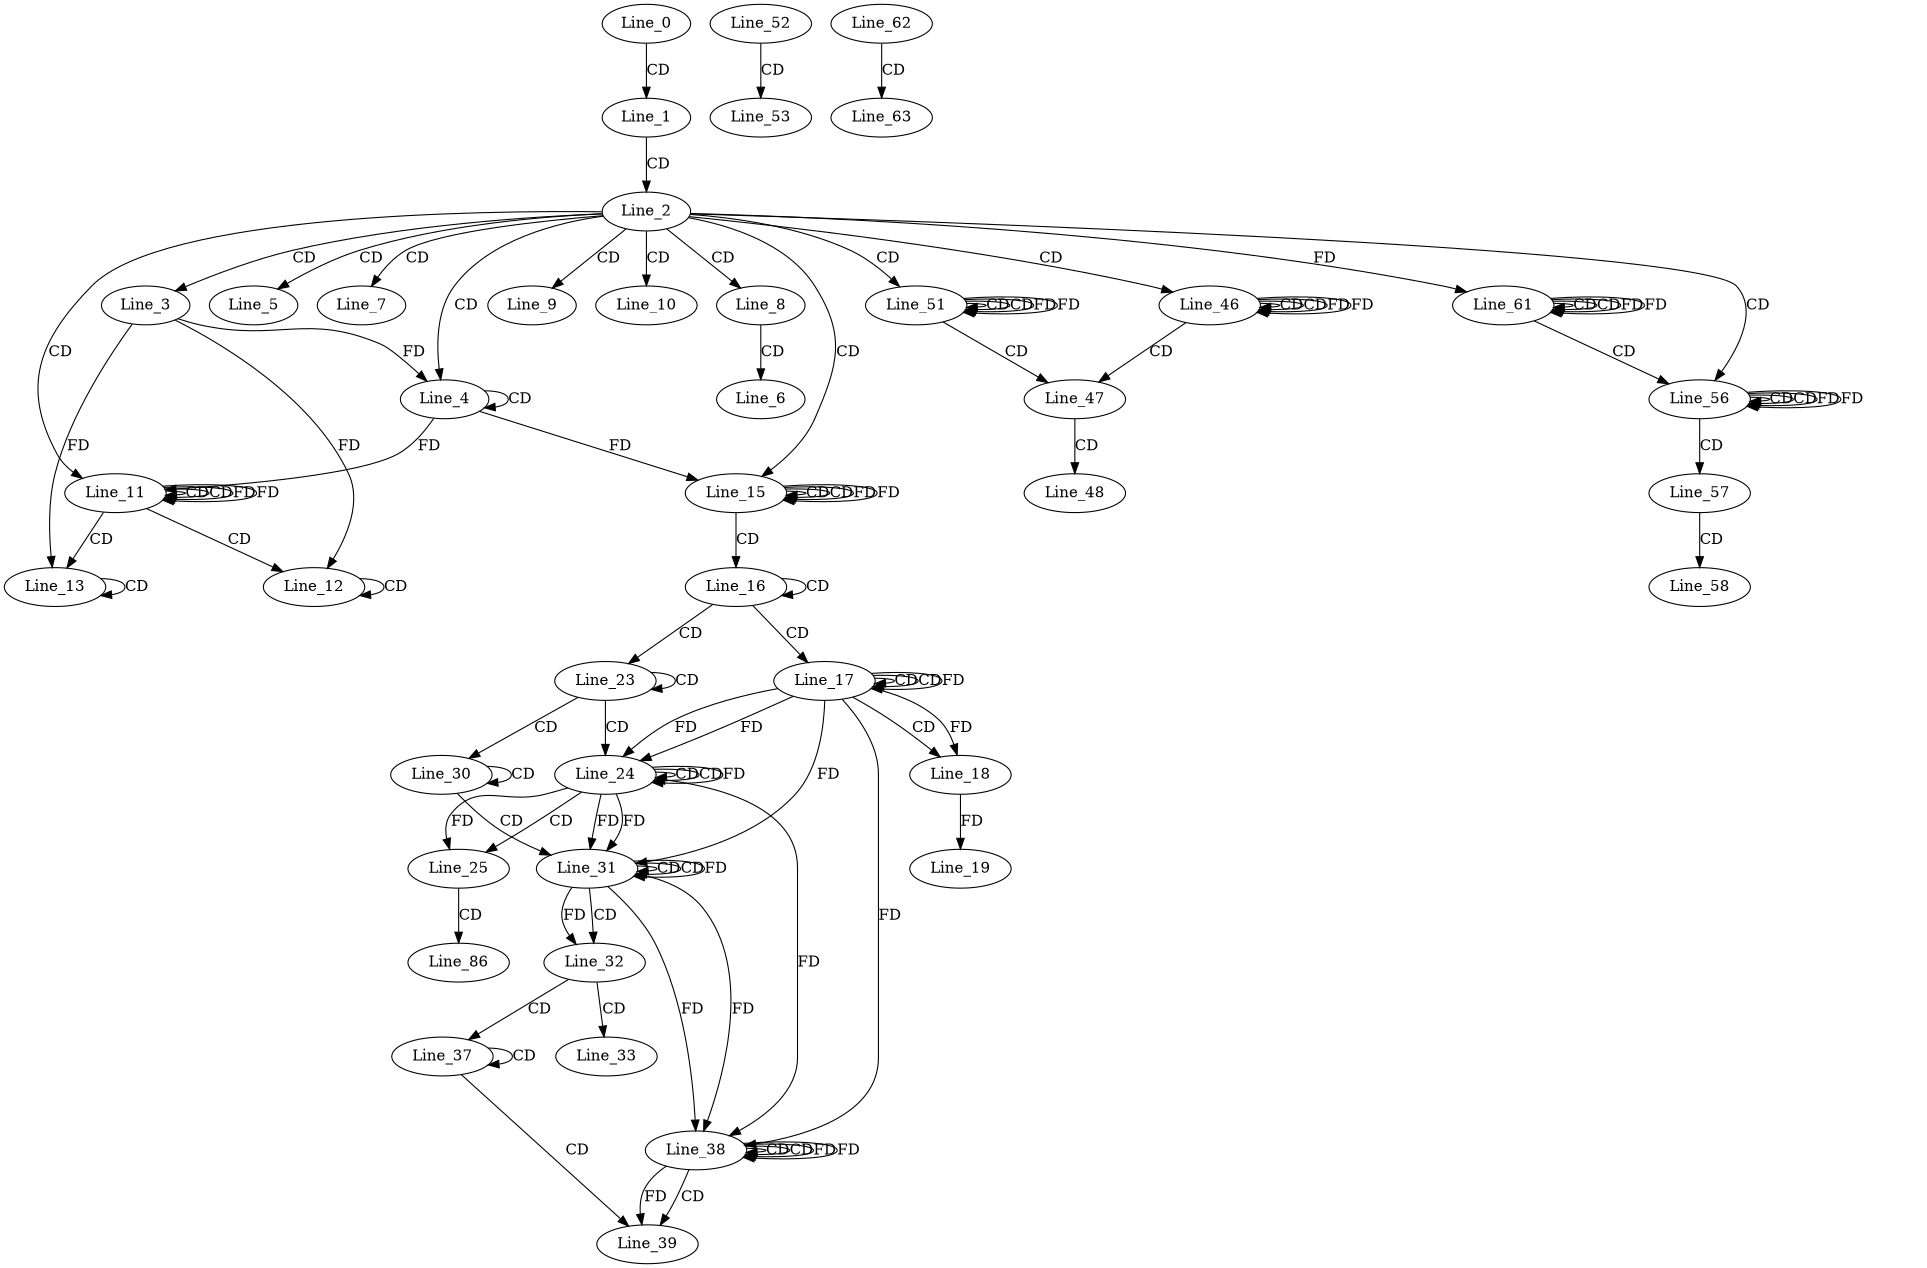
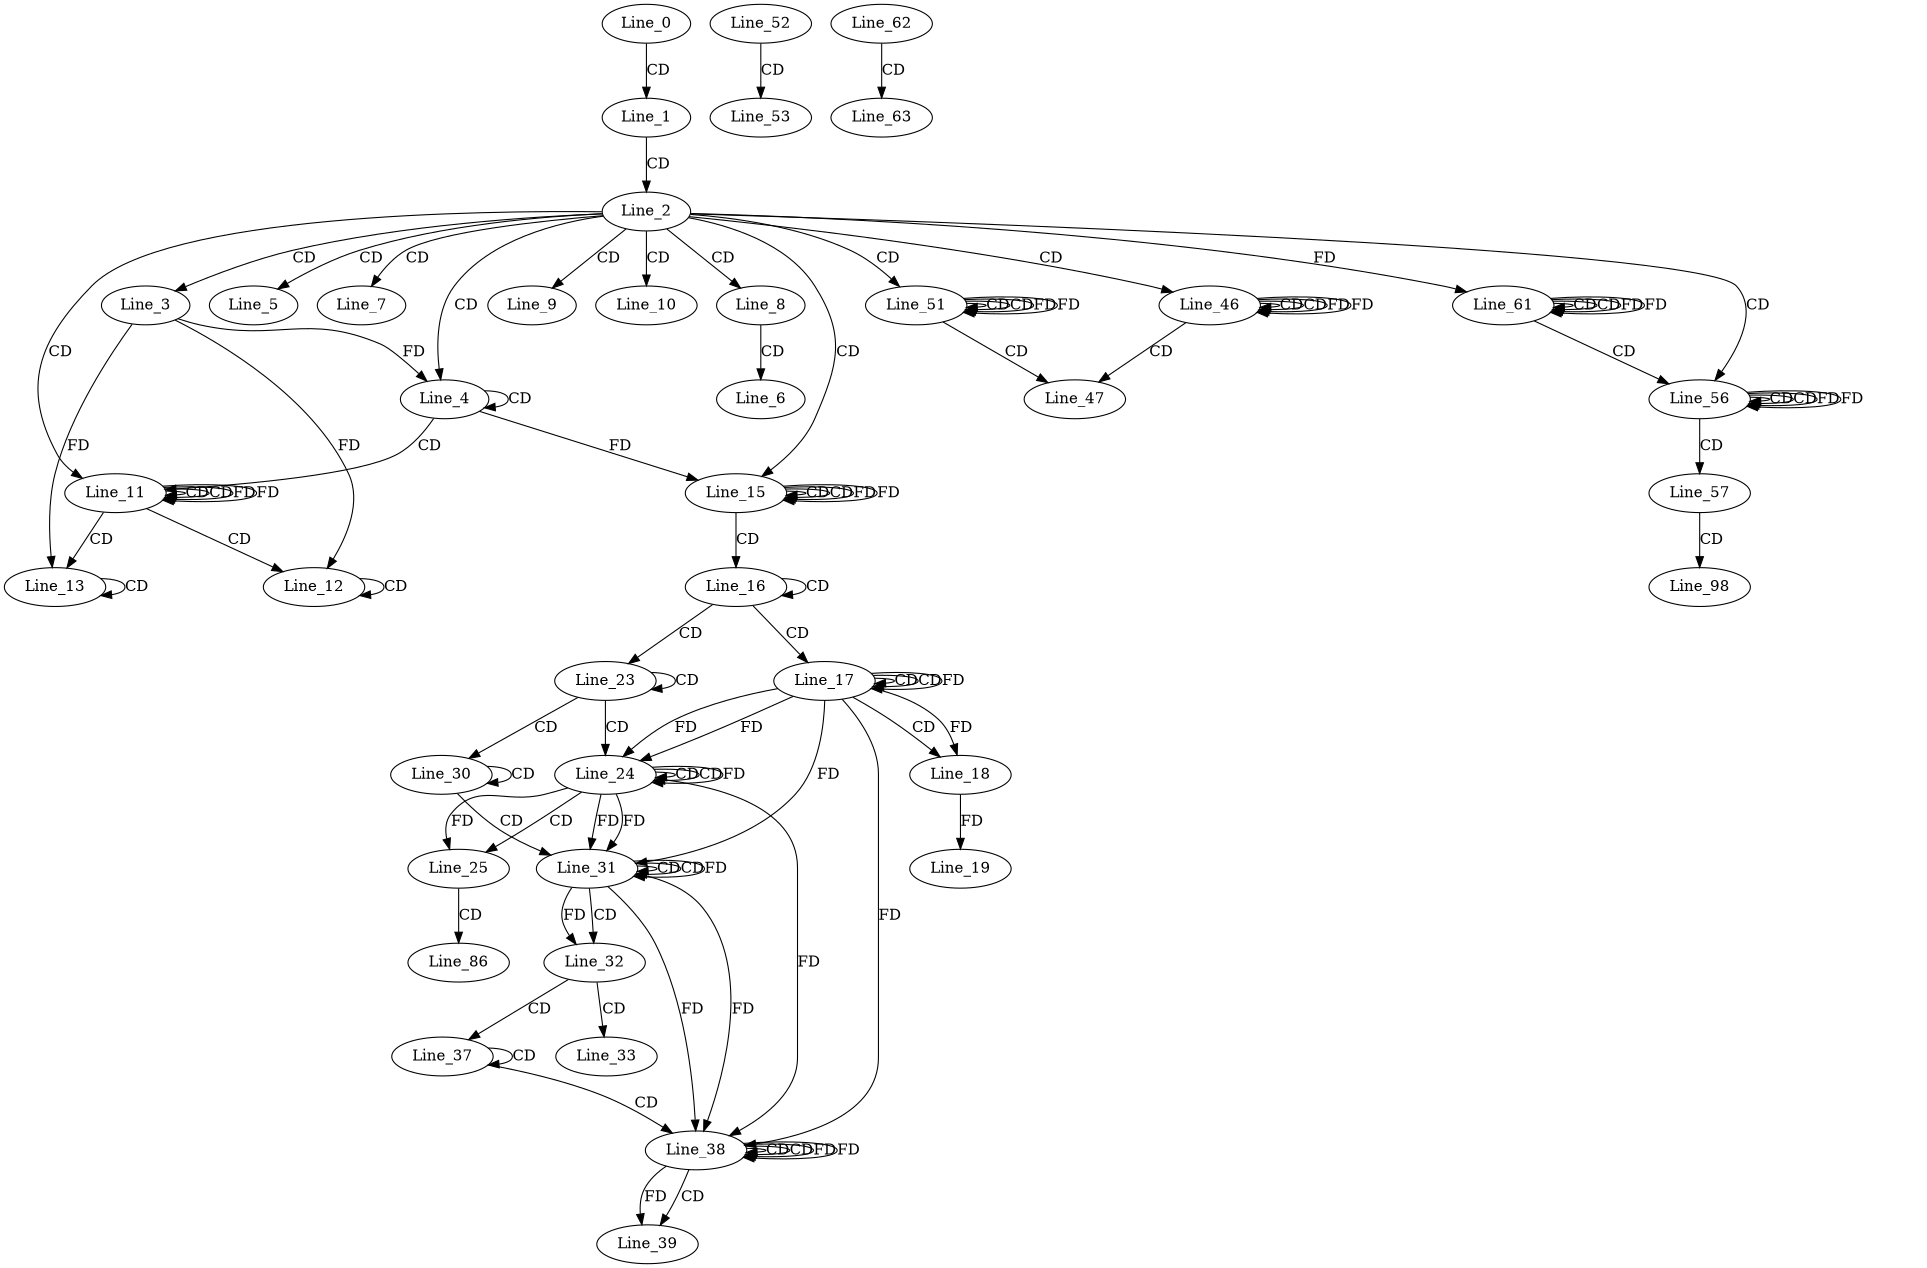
edge "Line_4" -> "Line_11": label "FD" -> "CD"
node "Line_48": removed
node "Line_58": label "Line_58" -> "Line_98"
edge "Line_37" -> "Line_39": now "Line_37" -> "Line_38"
